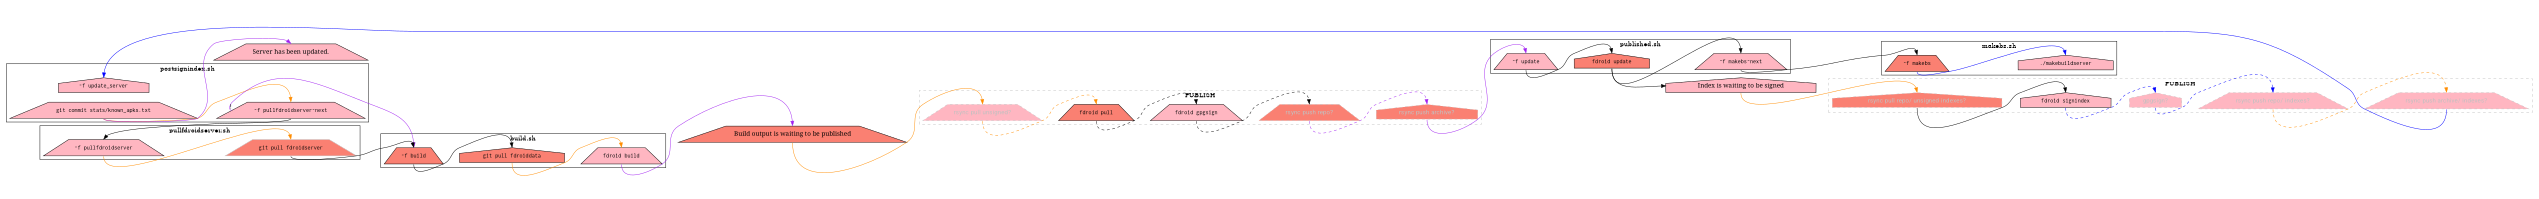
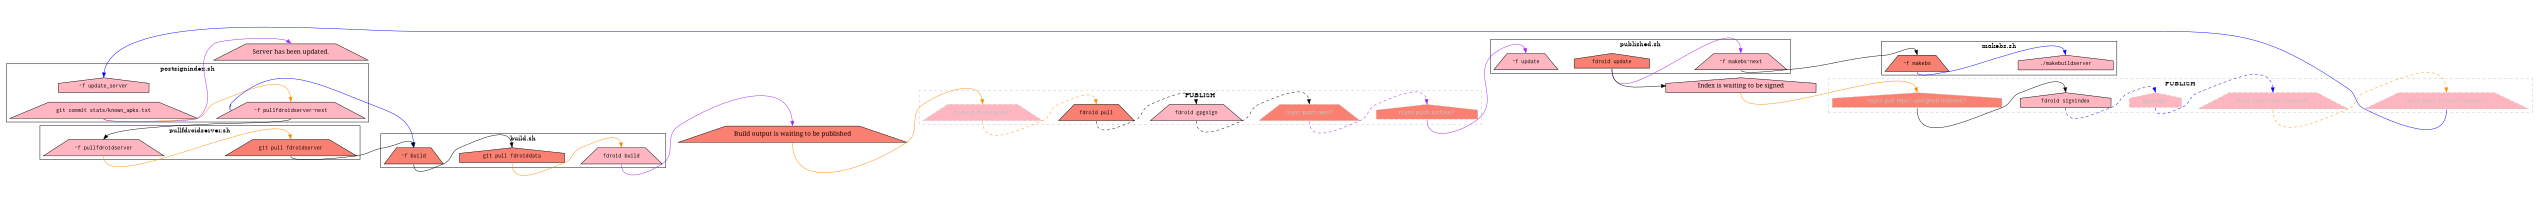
edge "-f update" -> "fdroid update": removed
edge "fdroid update" -> "-f makebs-next": color black -> purple
edge "-f pullfdroidserver-next" -> "-f build": color purple -> blue
node "git pull fdroidserver": color grey -> black
